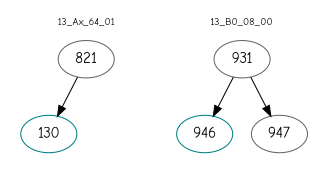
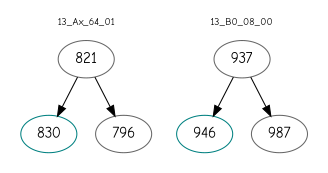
node "931": label "931" -> "937"
node "130": label "130" -> "830"
node "796": added
node "947": label "947" -> "987"
